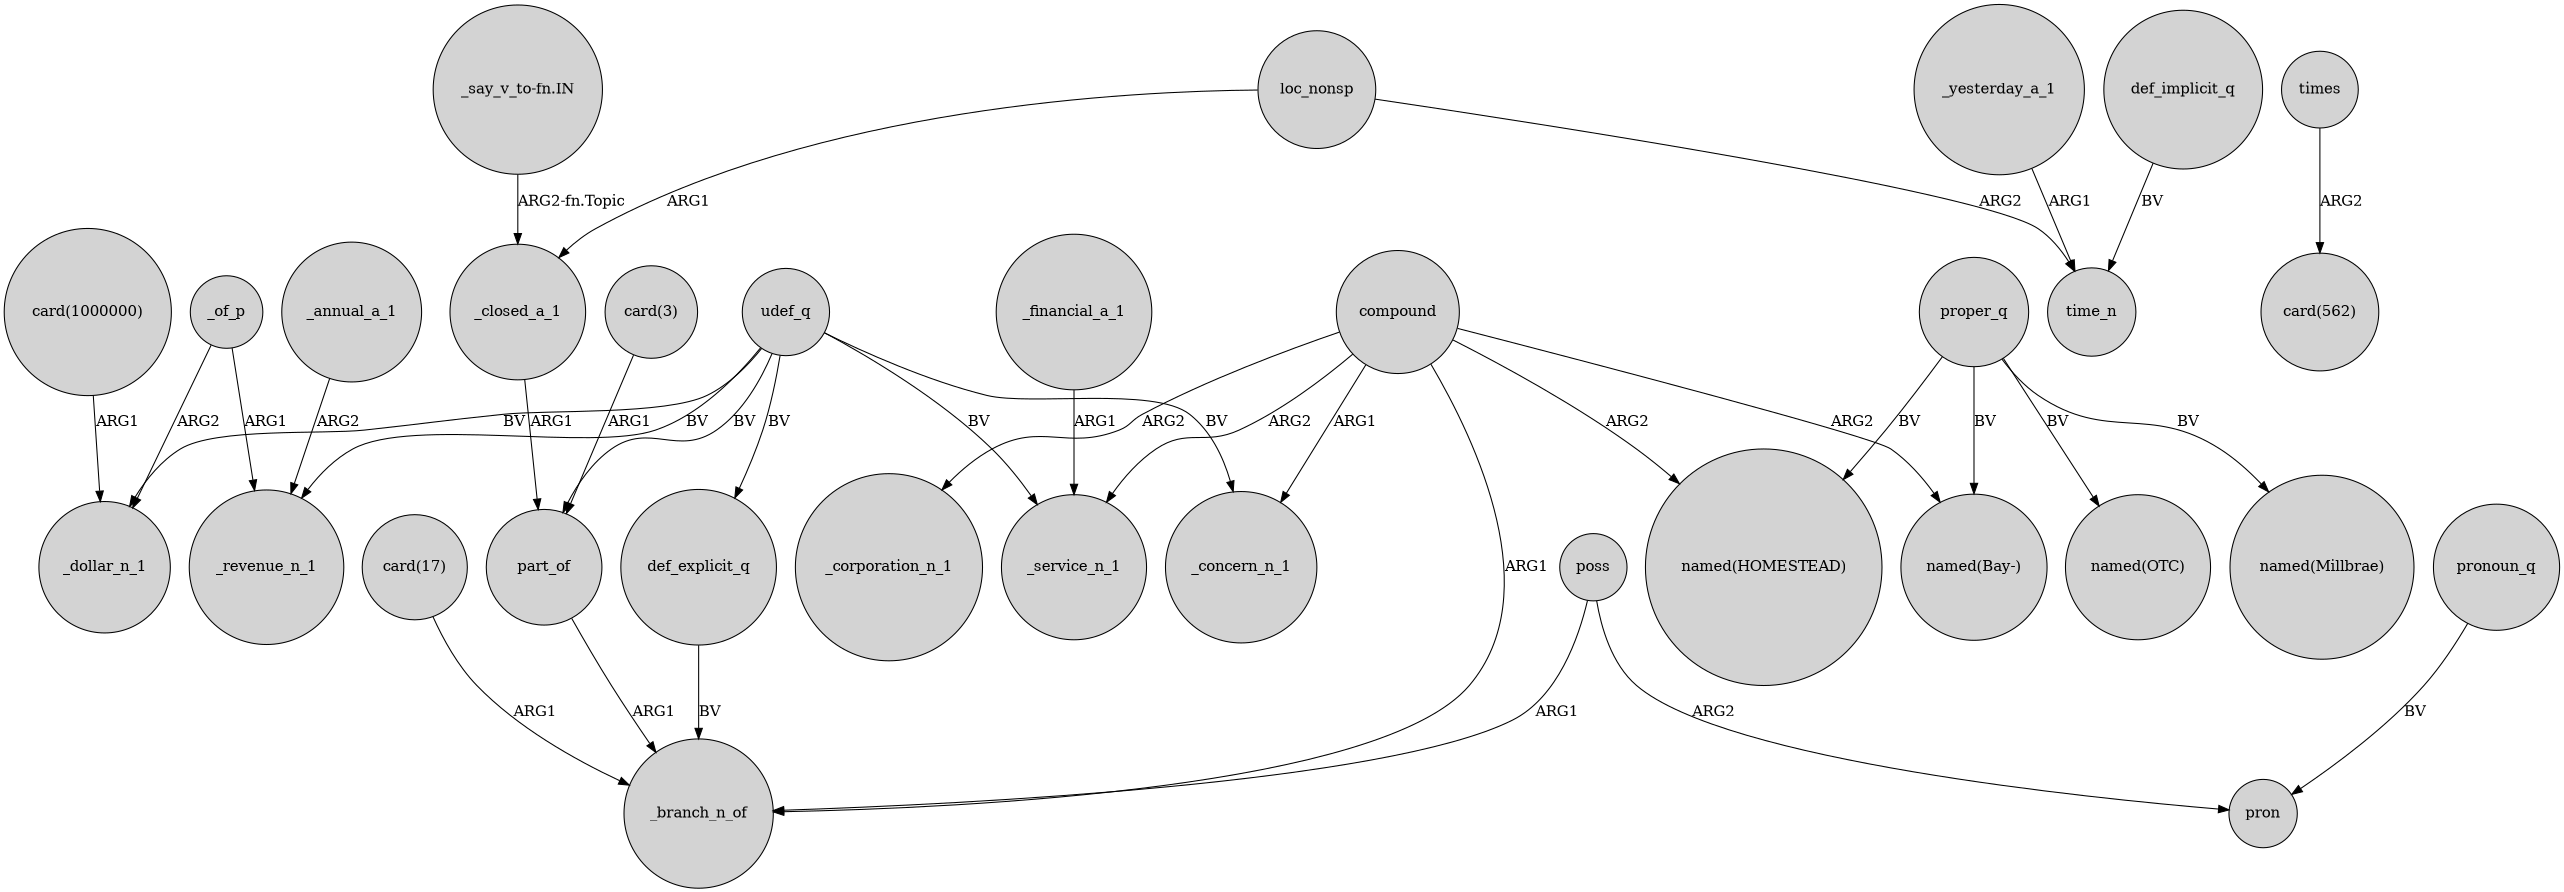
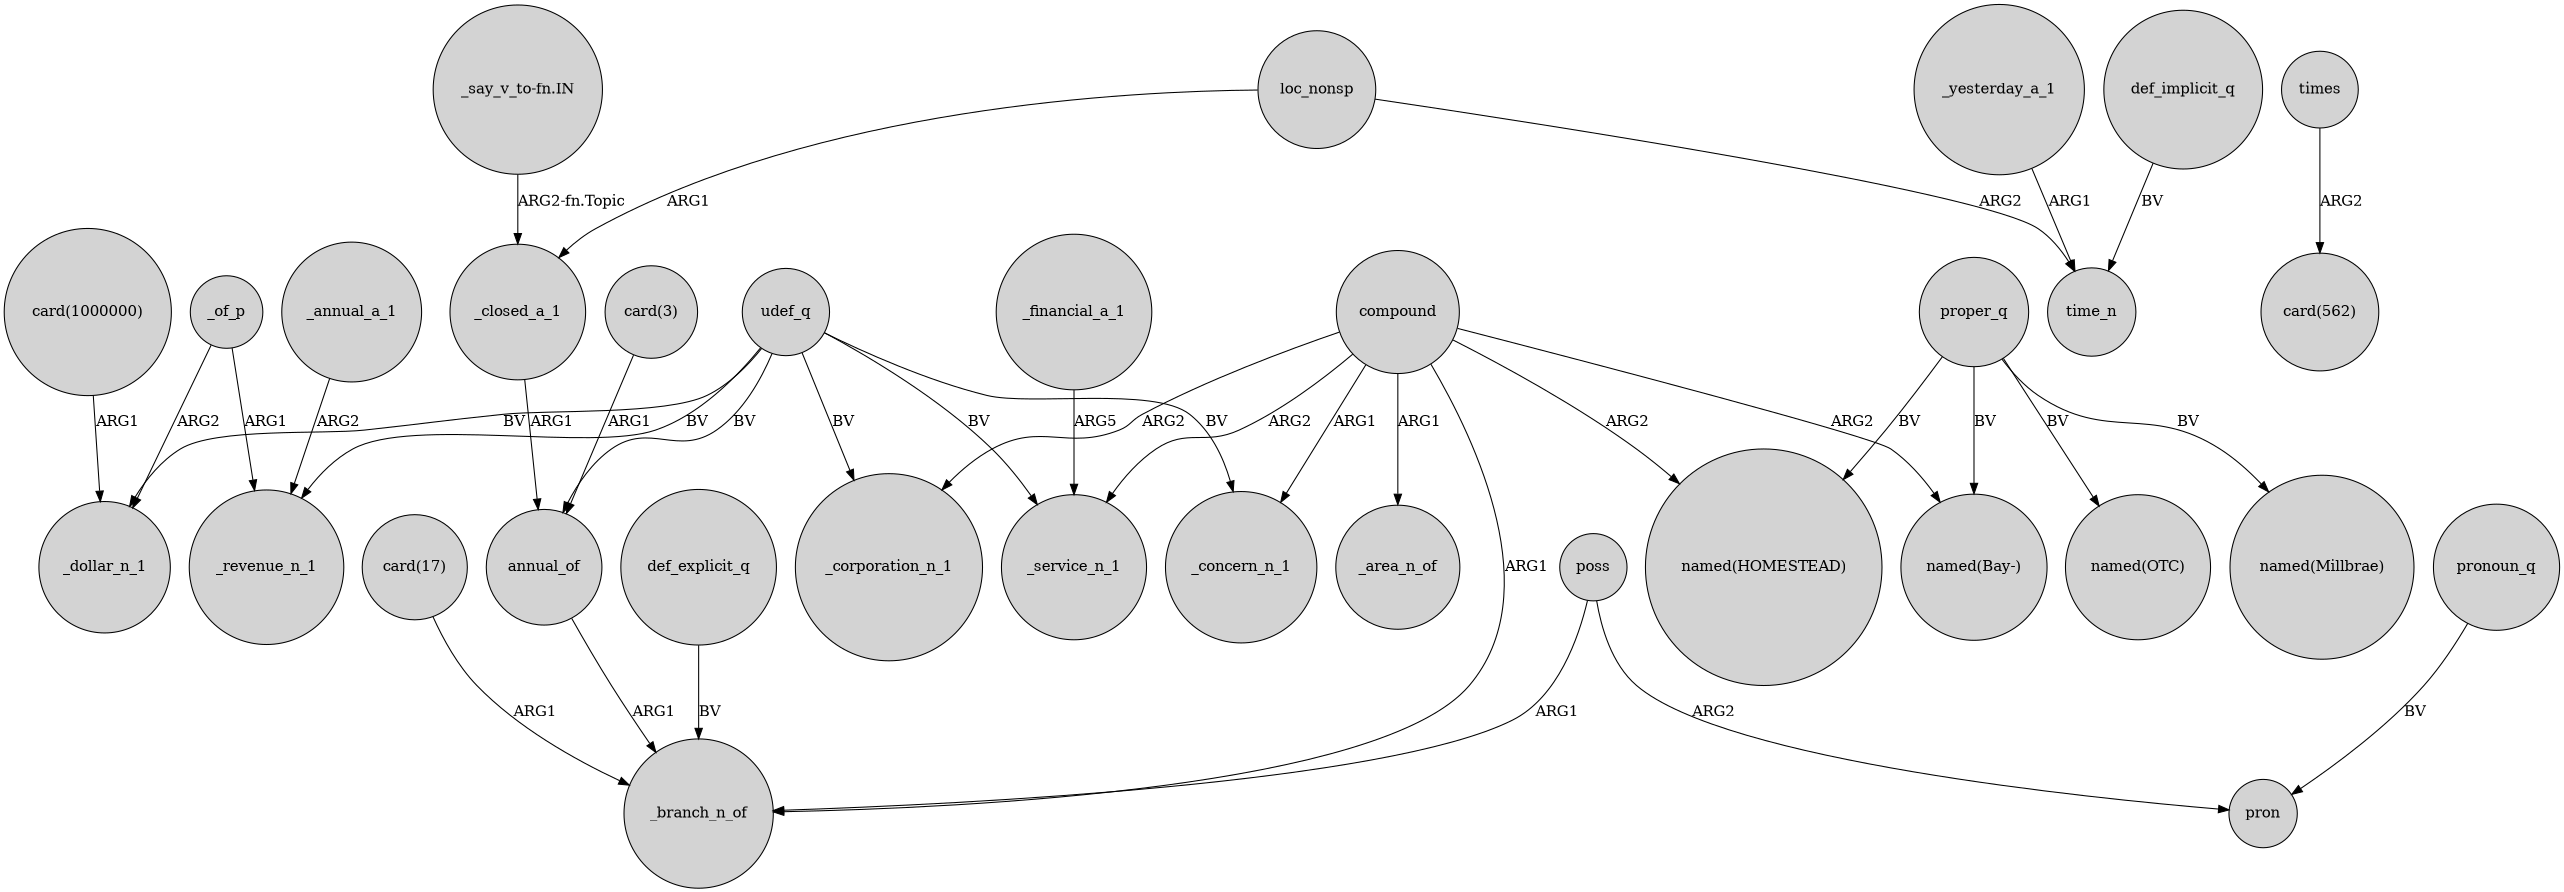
edge "_financial_a_1" -> "_service_n_1": label "ARG1" -> "ARG5"
edge "udef_q" -> "def_explicit_q": now "udef_q" -> "_corporation_n_1"
node "part_of": label "part_of" -> "annual_of"
node "_area_n_of": added
